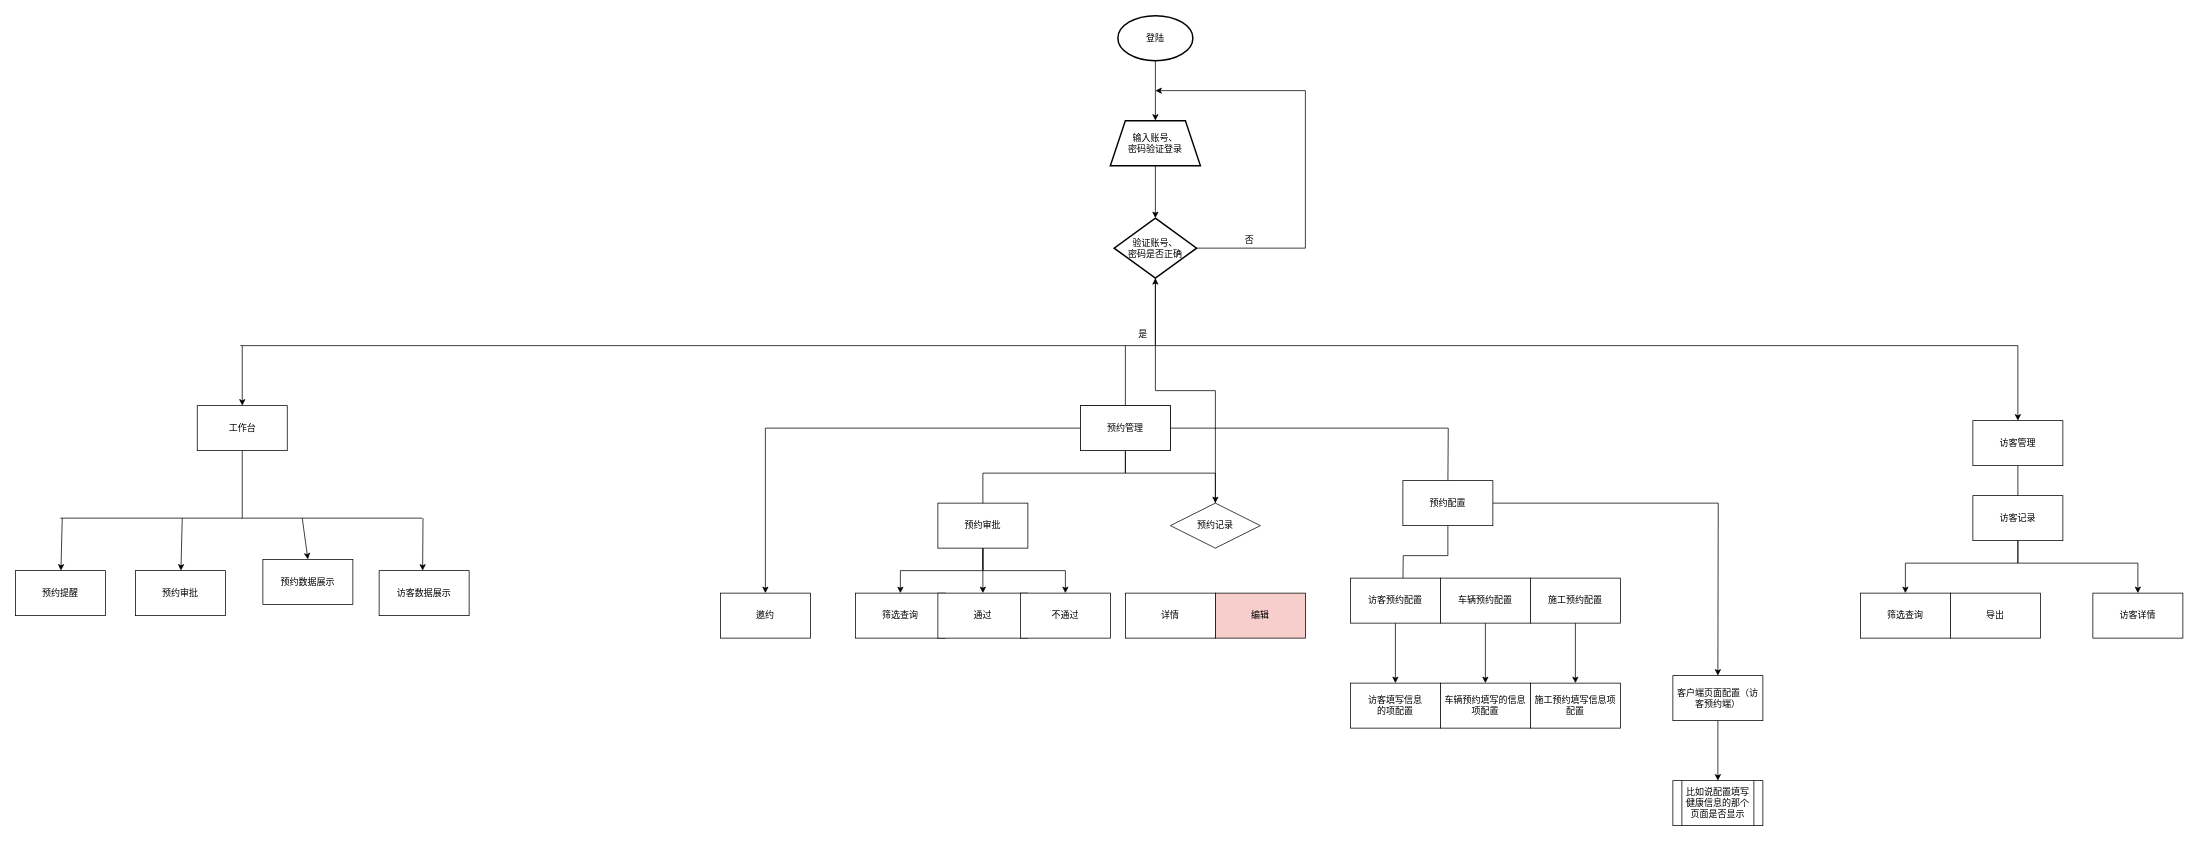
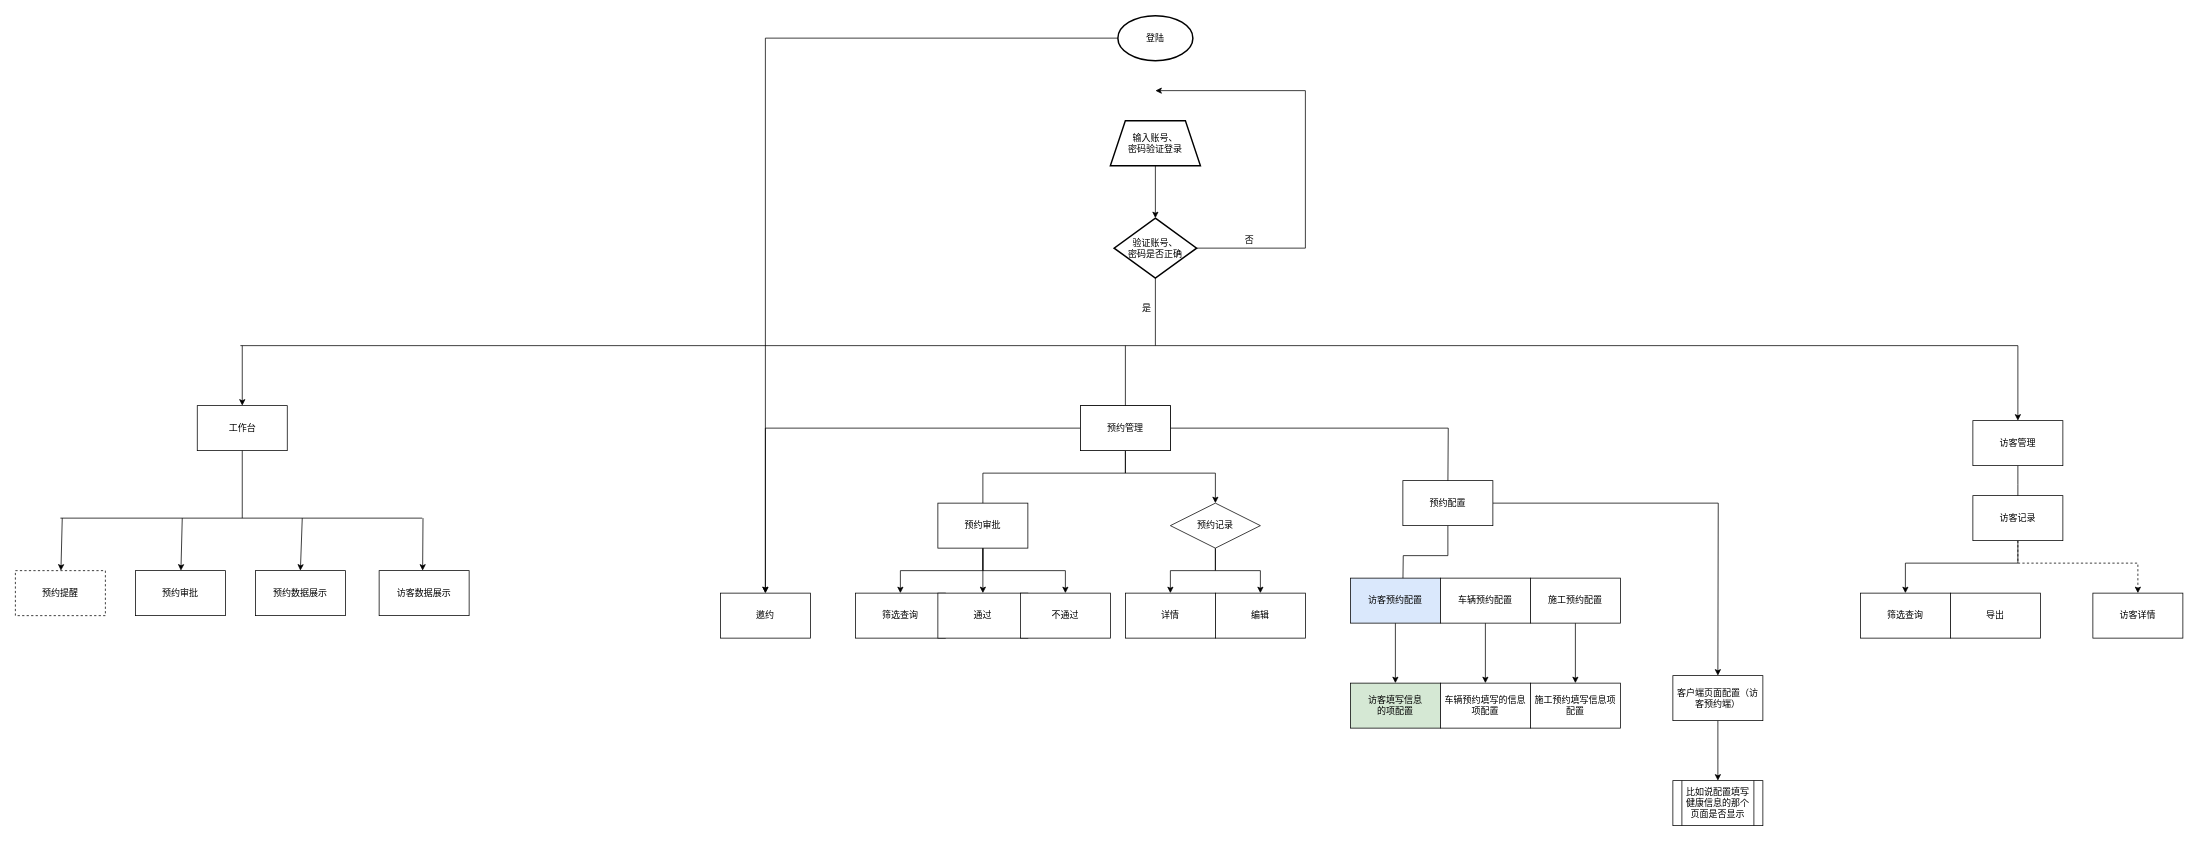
edge "登陆" -> "输入账号、 密码验证登录": now "登陆" -> "邀约"
node "是": moved (1143, 334) -> (1146, 308)
edge "预约记录" -> "验证账号、 密码是否正确": now "预约记录" -> "编辑"
edge "访客记录" -> "访客详情": style solid -> dashed
edge "预约记录" -> "详情": added
node "预约数据展示": moved (308, 582) -> (300, 593)
node "预约提醒": style solid -> dashed
node "访客预约配置": fillcolor #ffffff -> #dae8fc
node "编辑": fillcolor #f8cecc -> #ffffff
node "访客填写信息 的项配置": fillcolor #ffffff -> #d5e8d4
